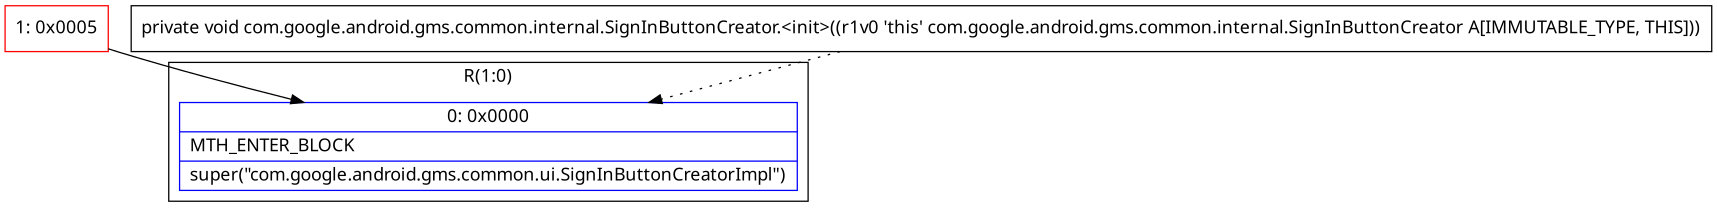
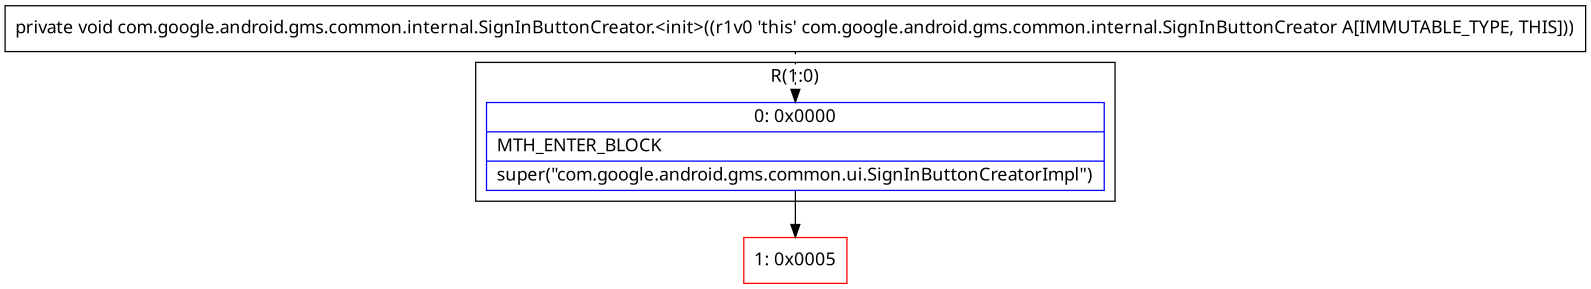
edge "1: 0x0005" -> "0: 0x0000": reversed
